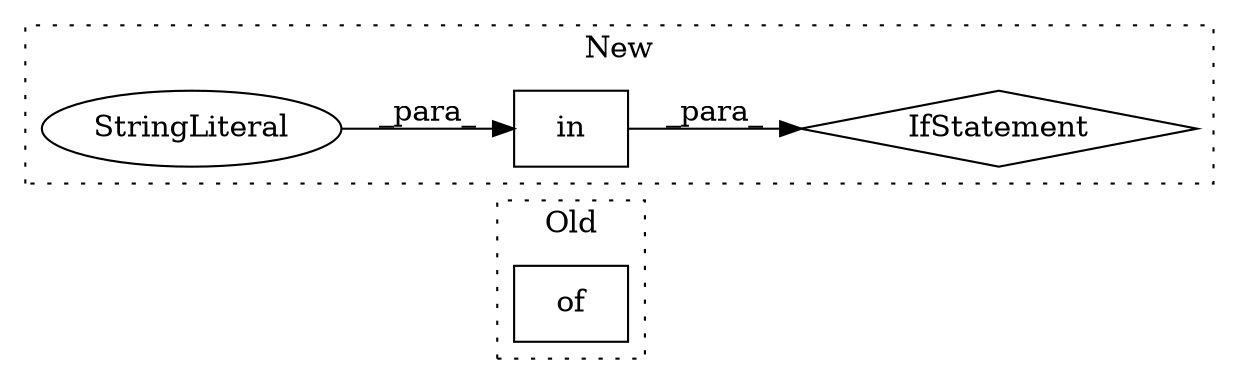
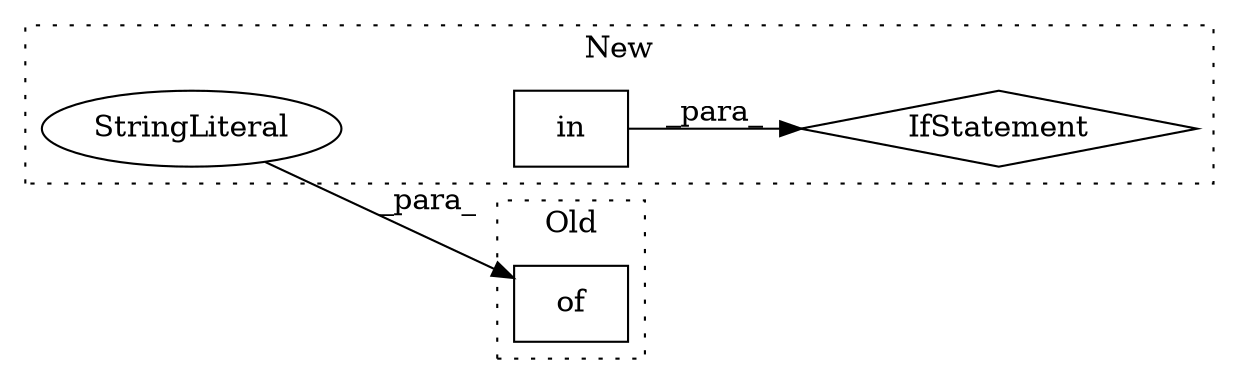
edge "StringLiteral" -> "in": now "StringLiteral" -> "of"
